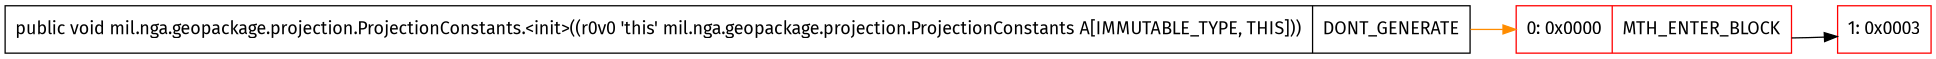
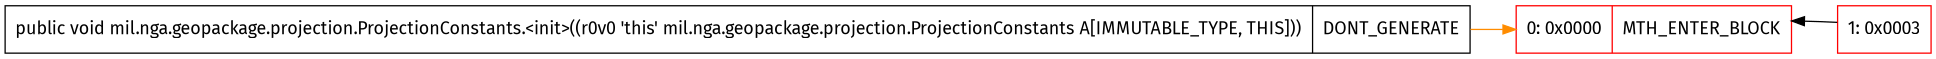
edge "0: 0x0000" -> "1: 0x0003": reversed
